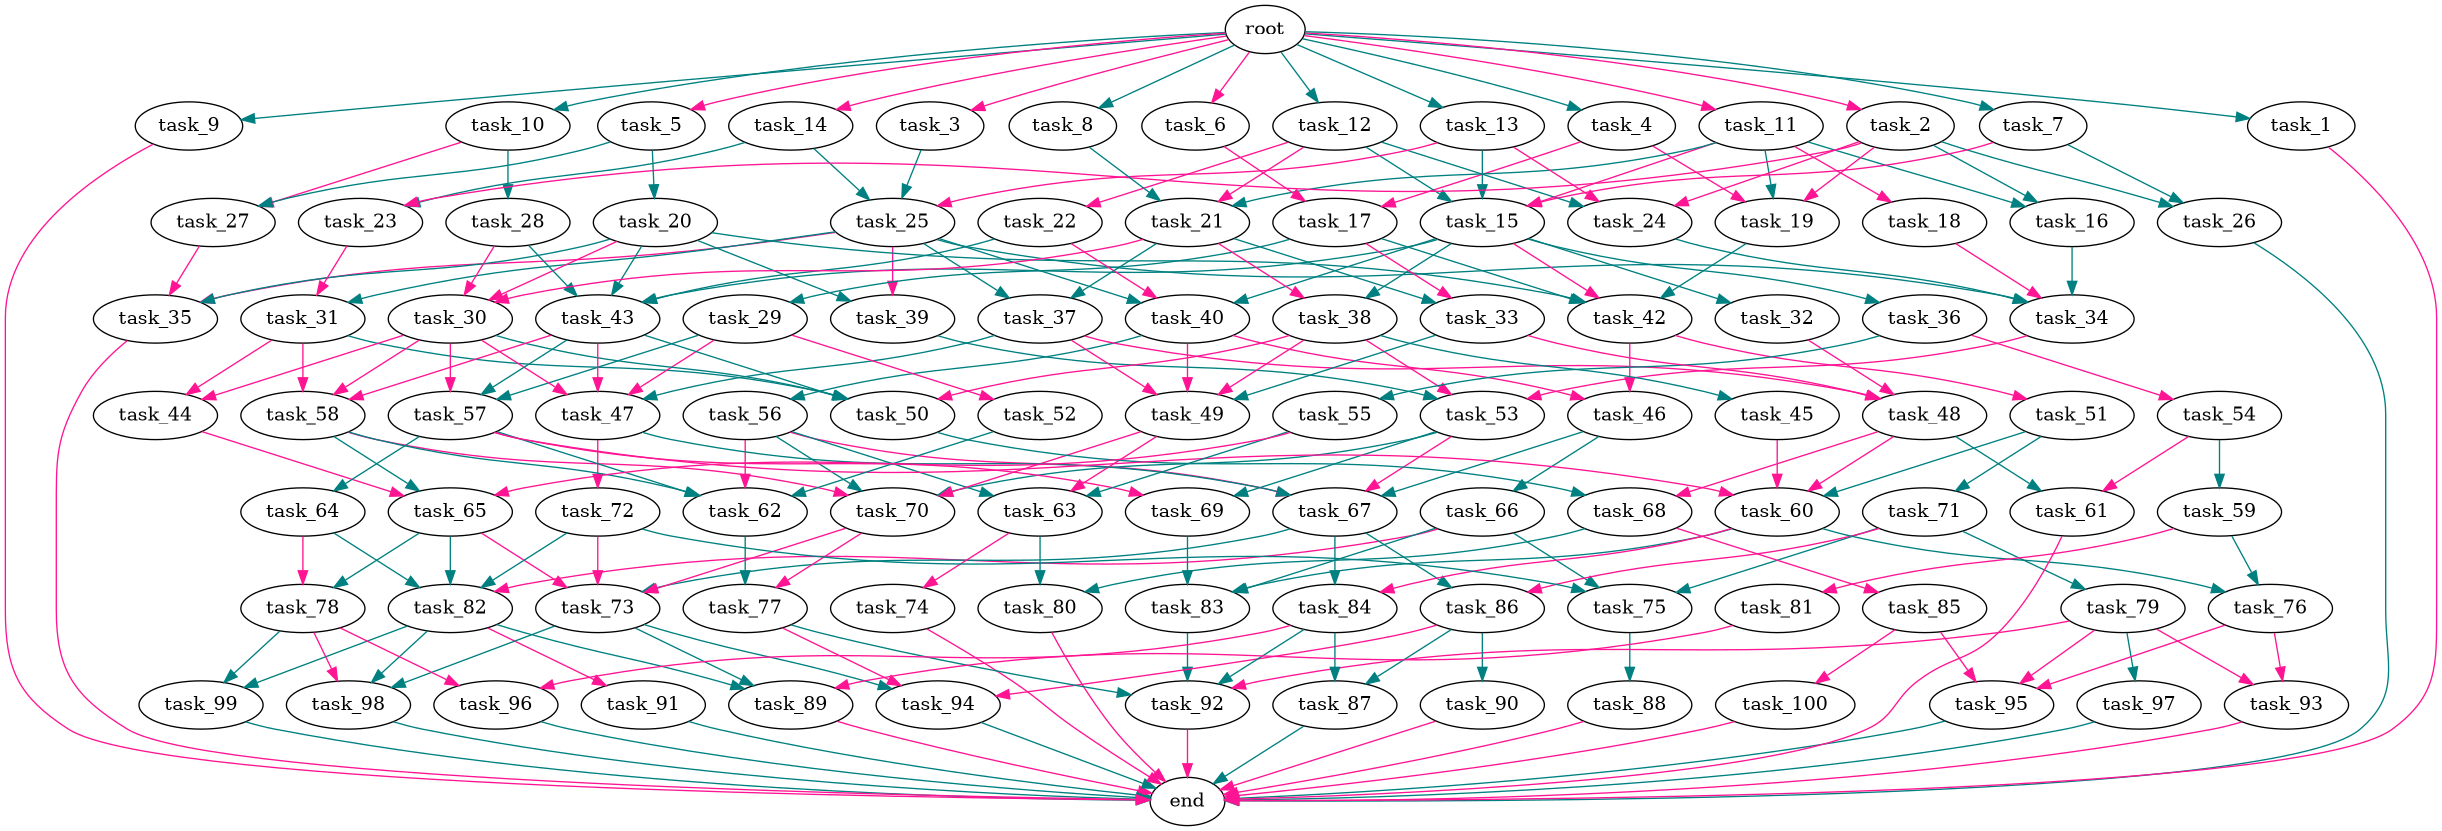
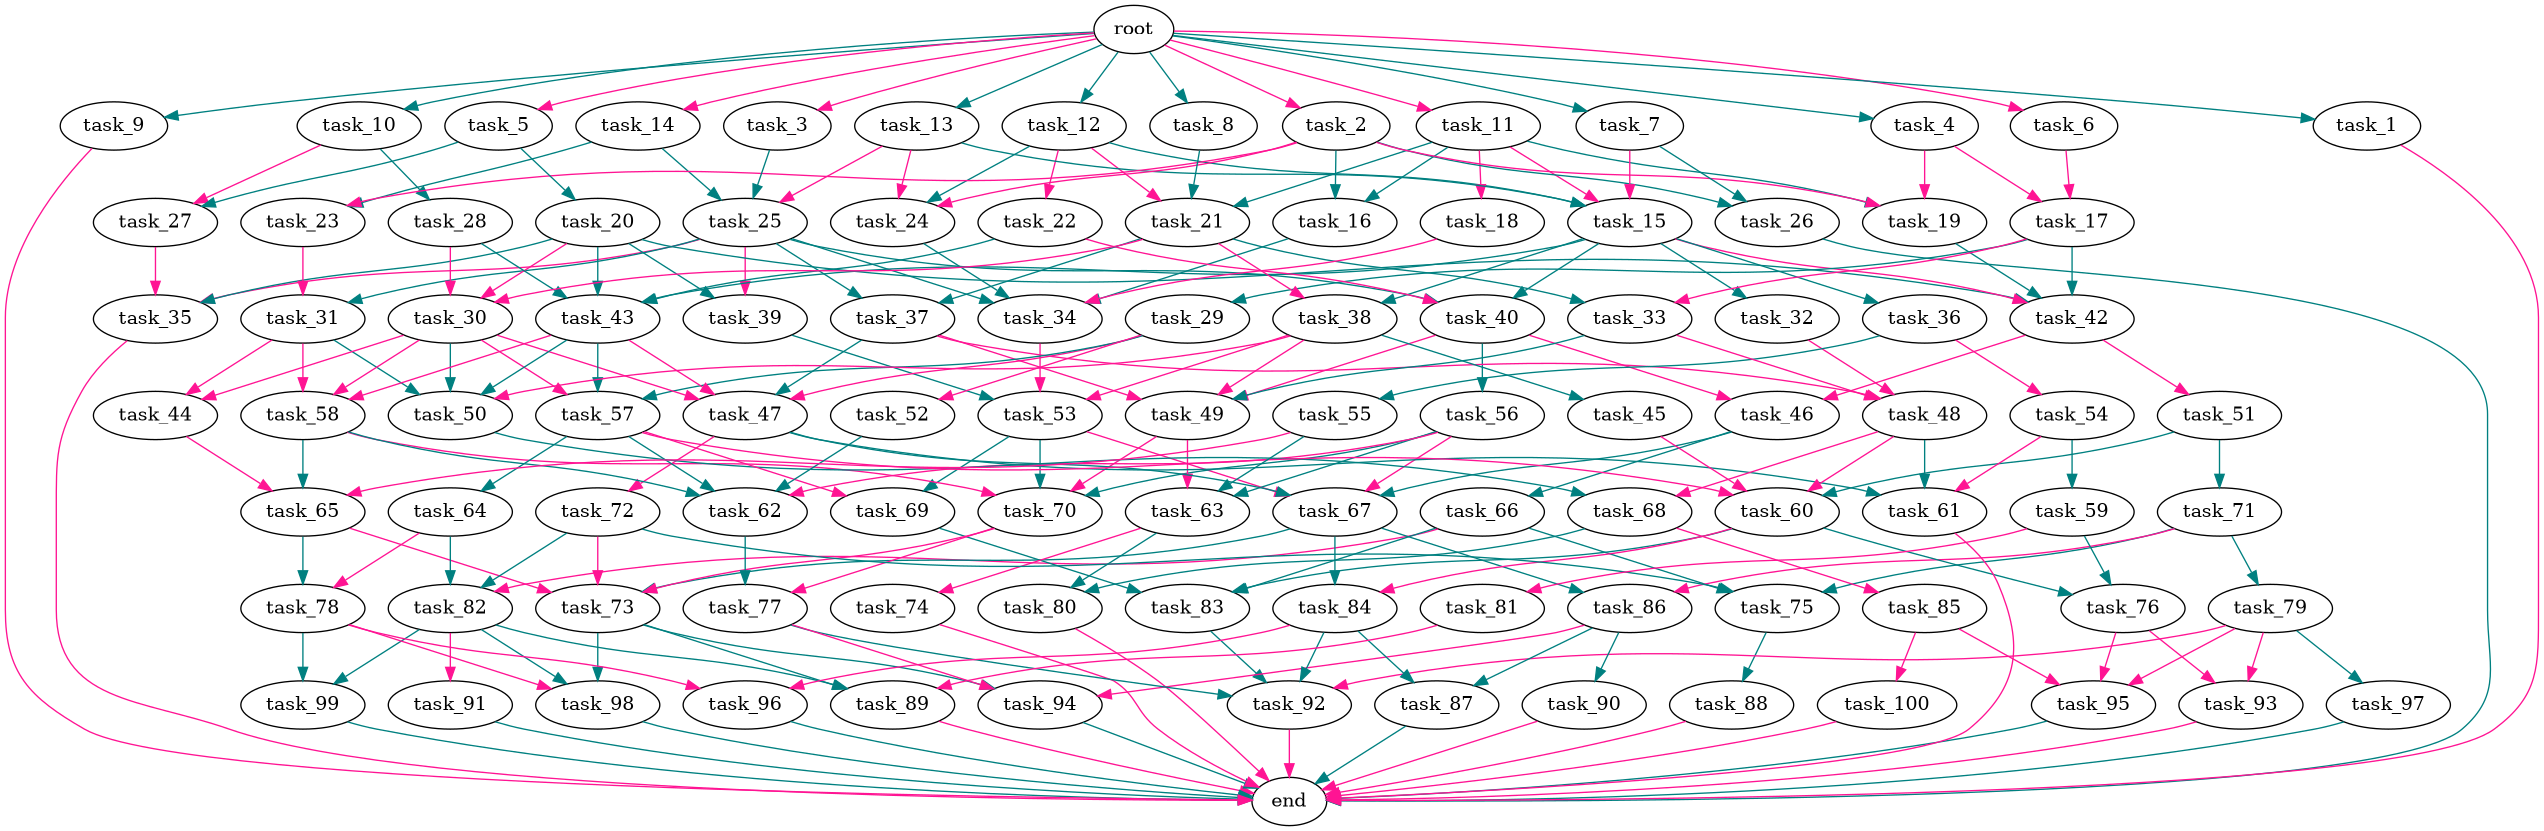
edge "task_47" -> "task_61": added
edge "task_65" -> "task_82": removed
